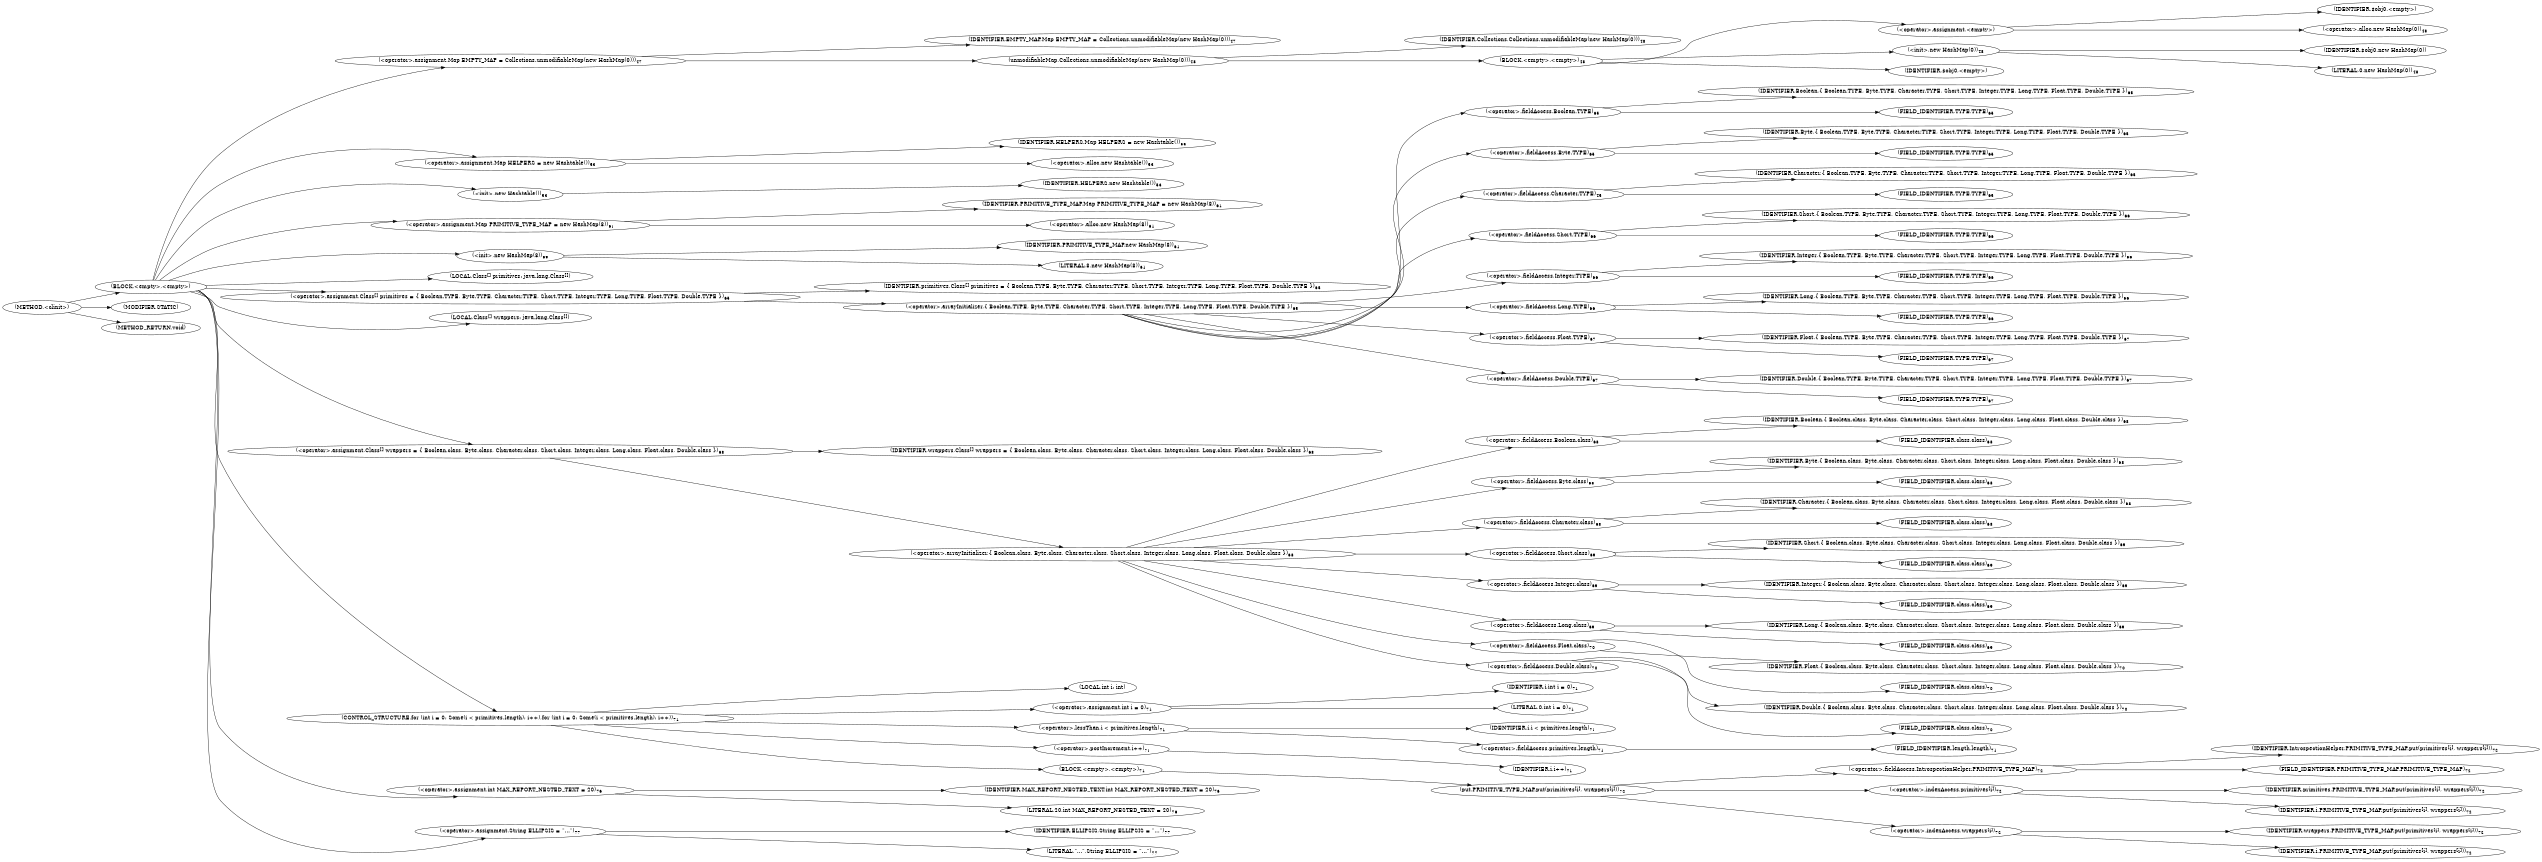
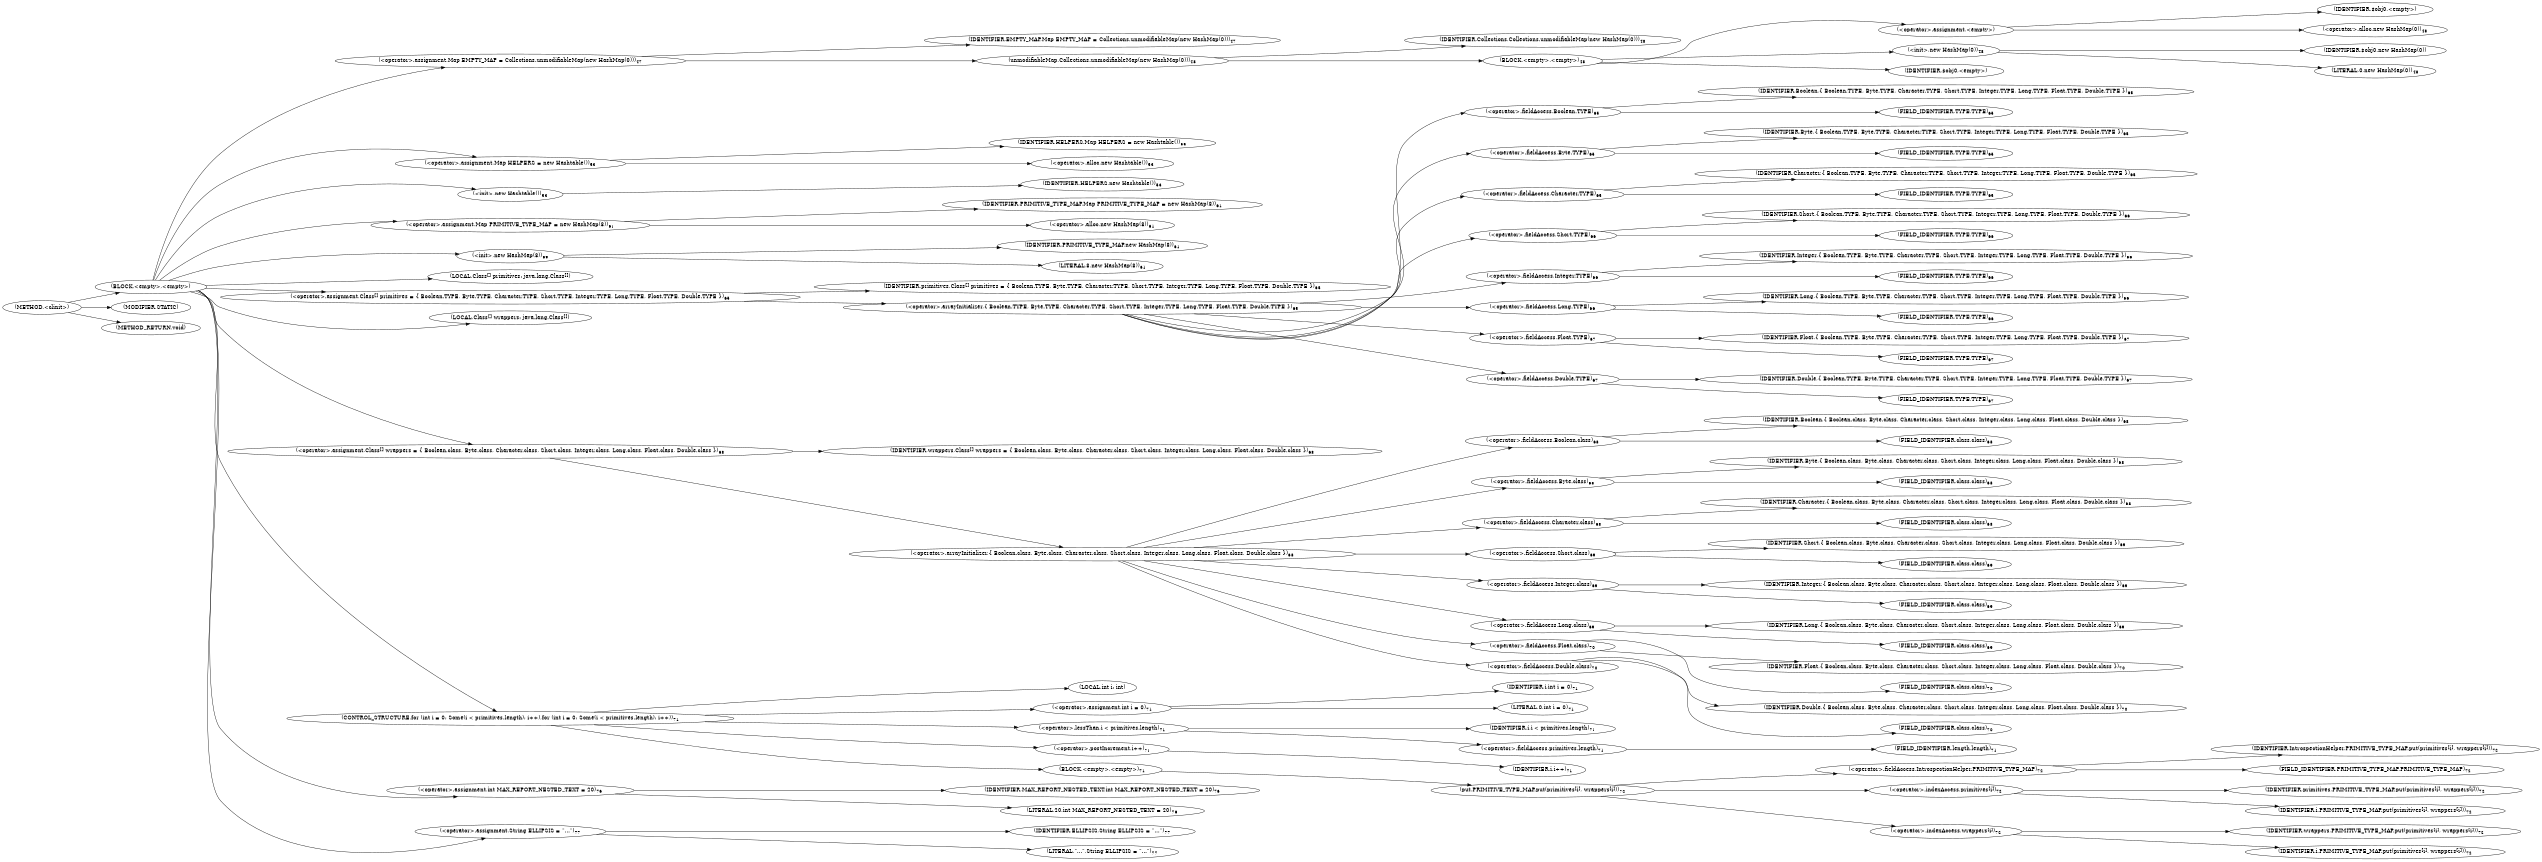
node "(<operator>.fieldAccess,Character.TYPE)": text "45" -> "65"
